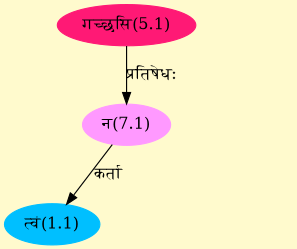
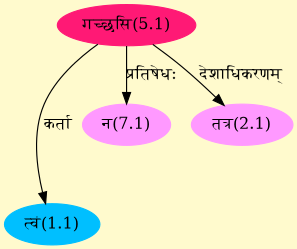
node "तत्र(2.1)": added
edge "न(7.1)" -> "त्वं(1.1)": now "गच्छसि(5.1)" -> "त्वं(1.1)"
